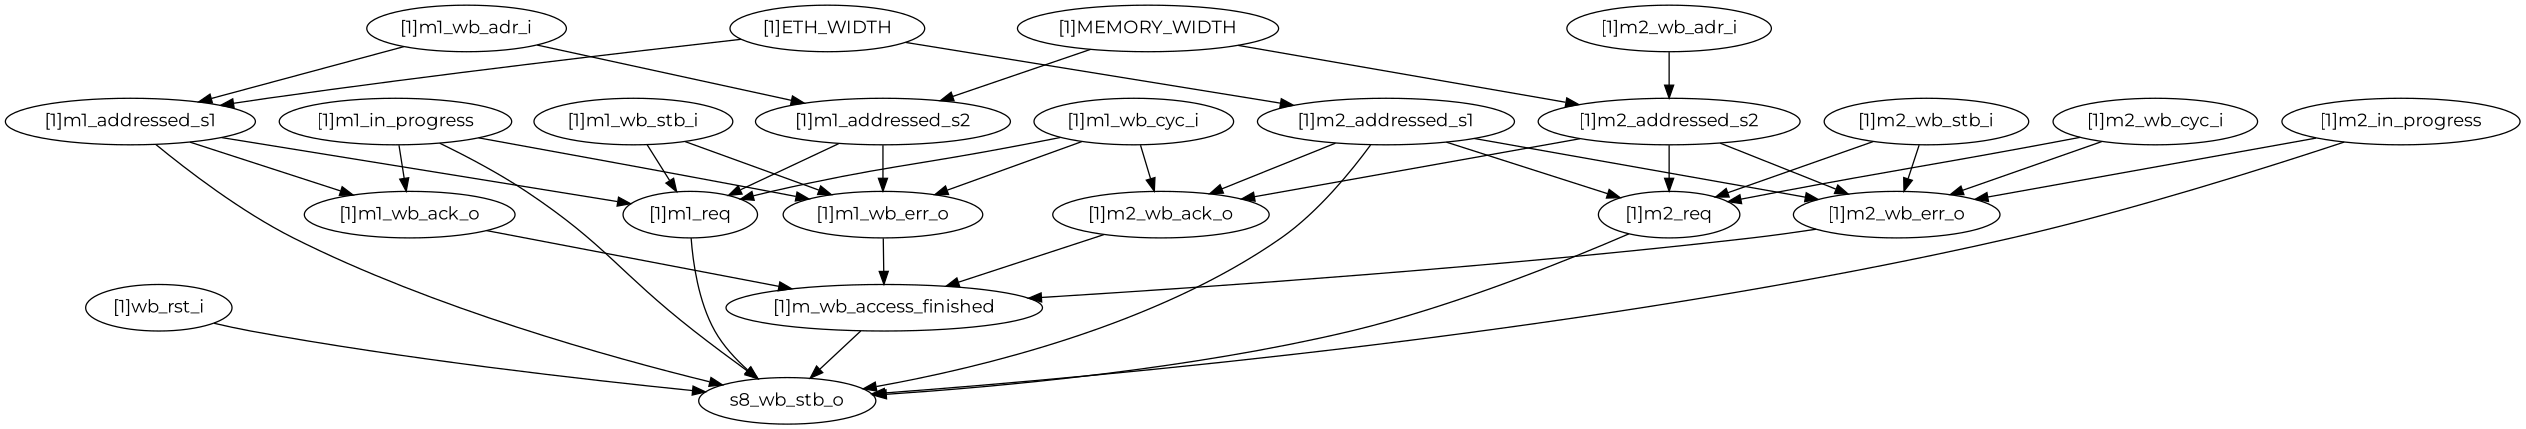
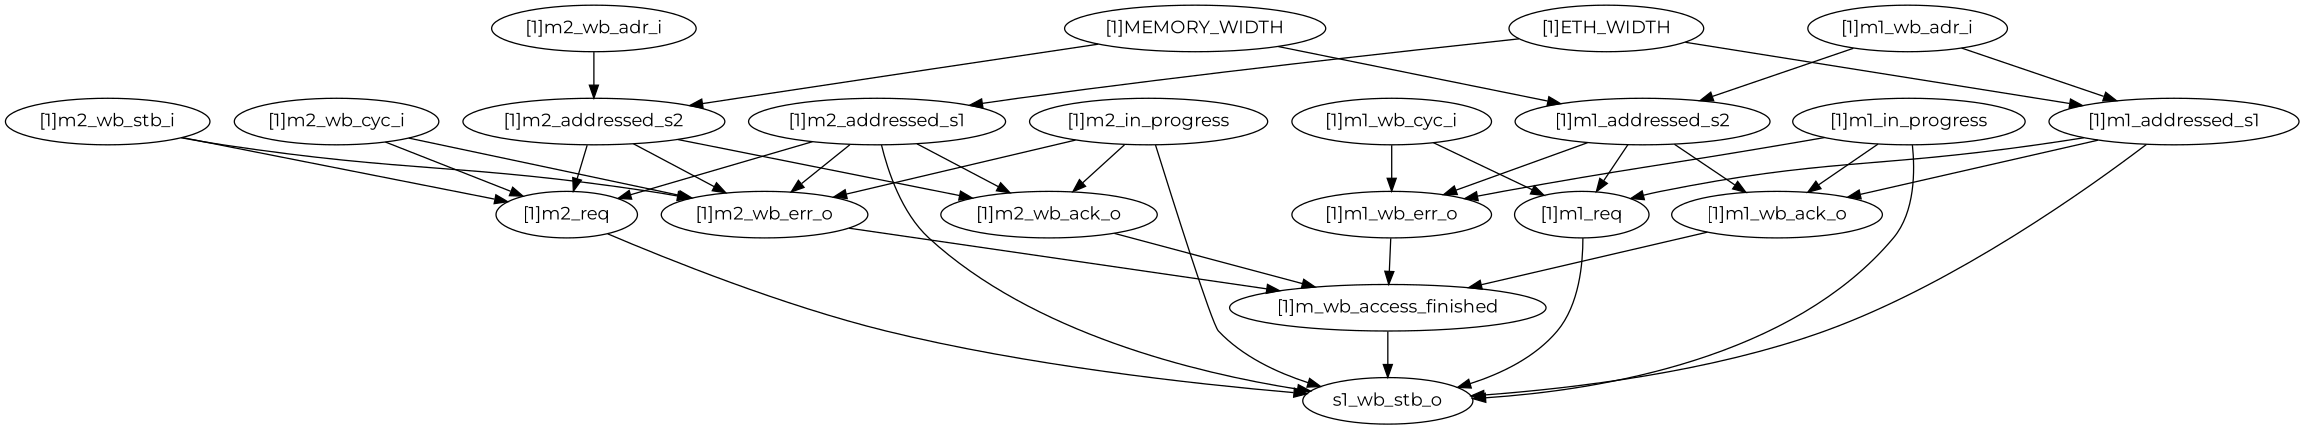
node "[1]m1_wb_stb_i": removed
edge "[1]m1_wb_cyc_i" -> "[1]m2_wb_ack_o": now "[1]m2_in_progress" -> "[1]m2_wb_ack_o"
edge "[1]m1_addressed_s2" -> "[1]m1_wb_ack_o": added
node "[1]wb_rst_i": removed
node "s8_wb_stb_o": label "s8_wb_stb_o" -> "s1_wb_stb_o"
